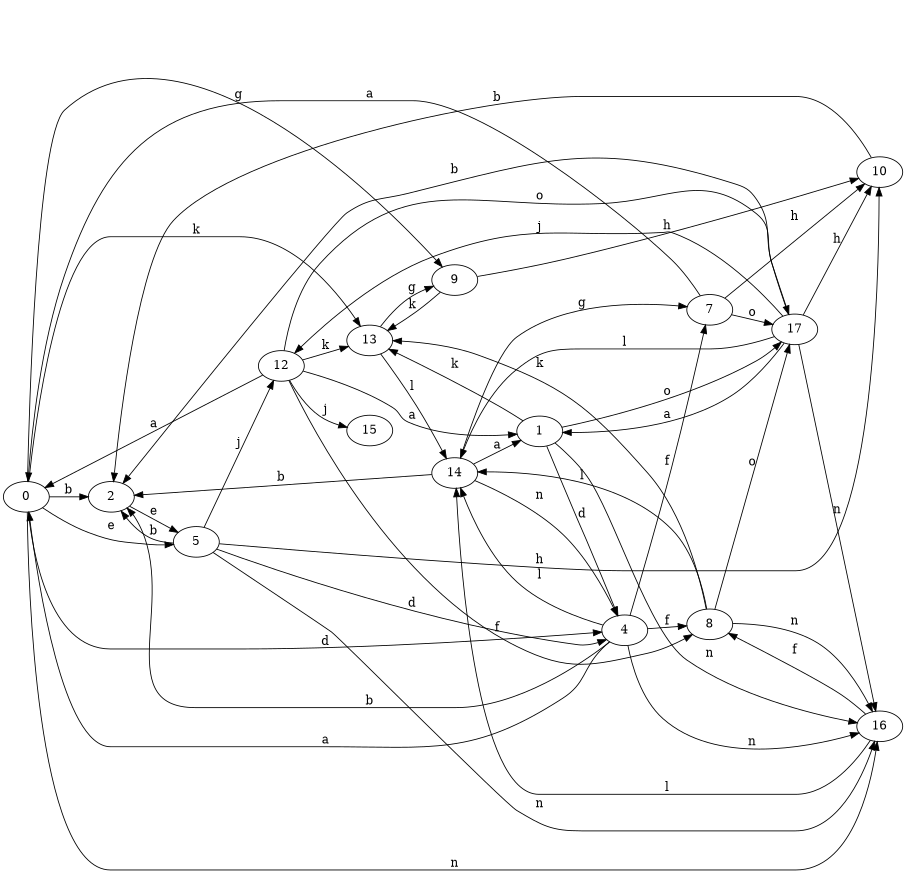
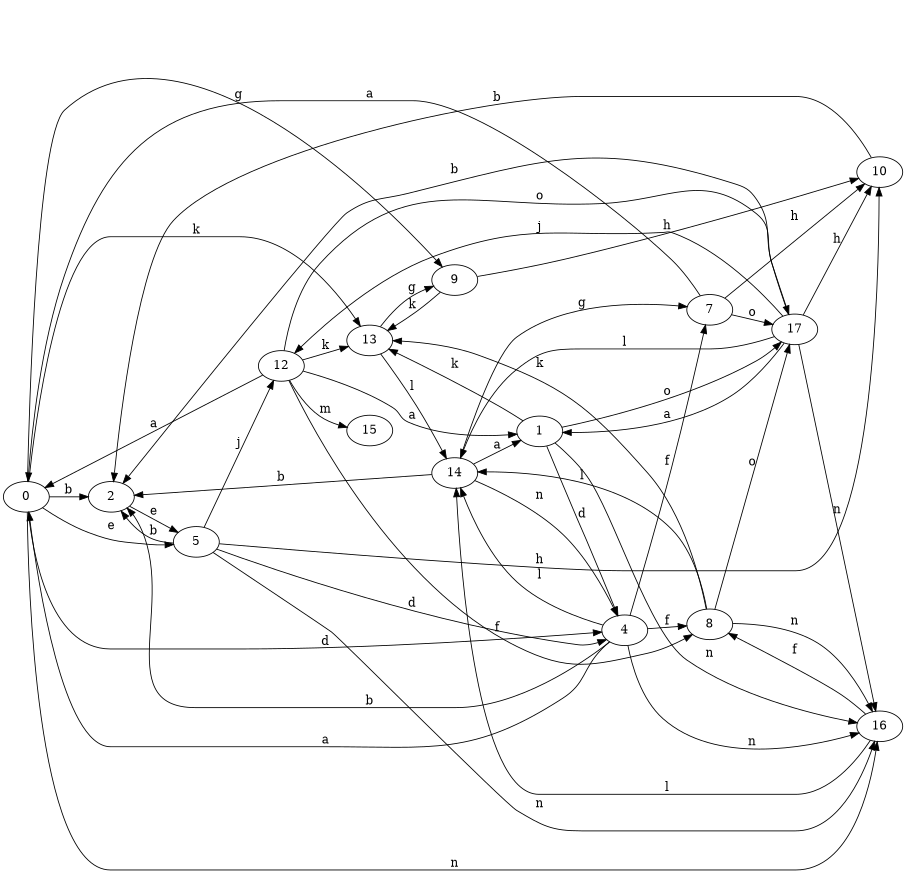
edge "12" -> "15": label "j" -> "m"
